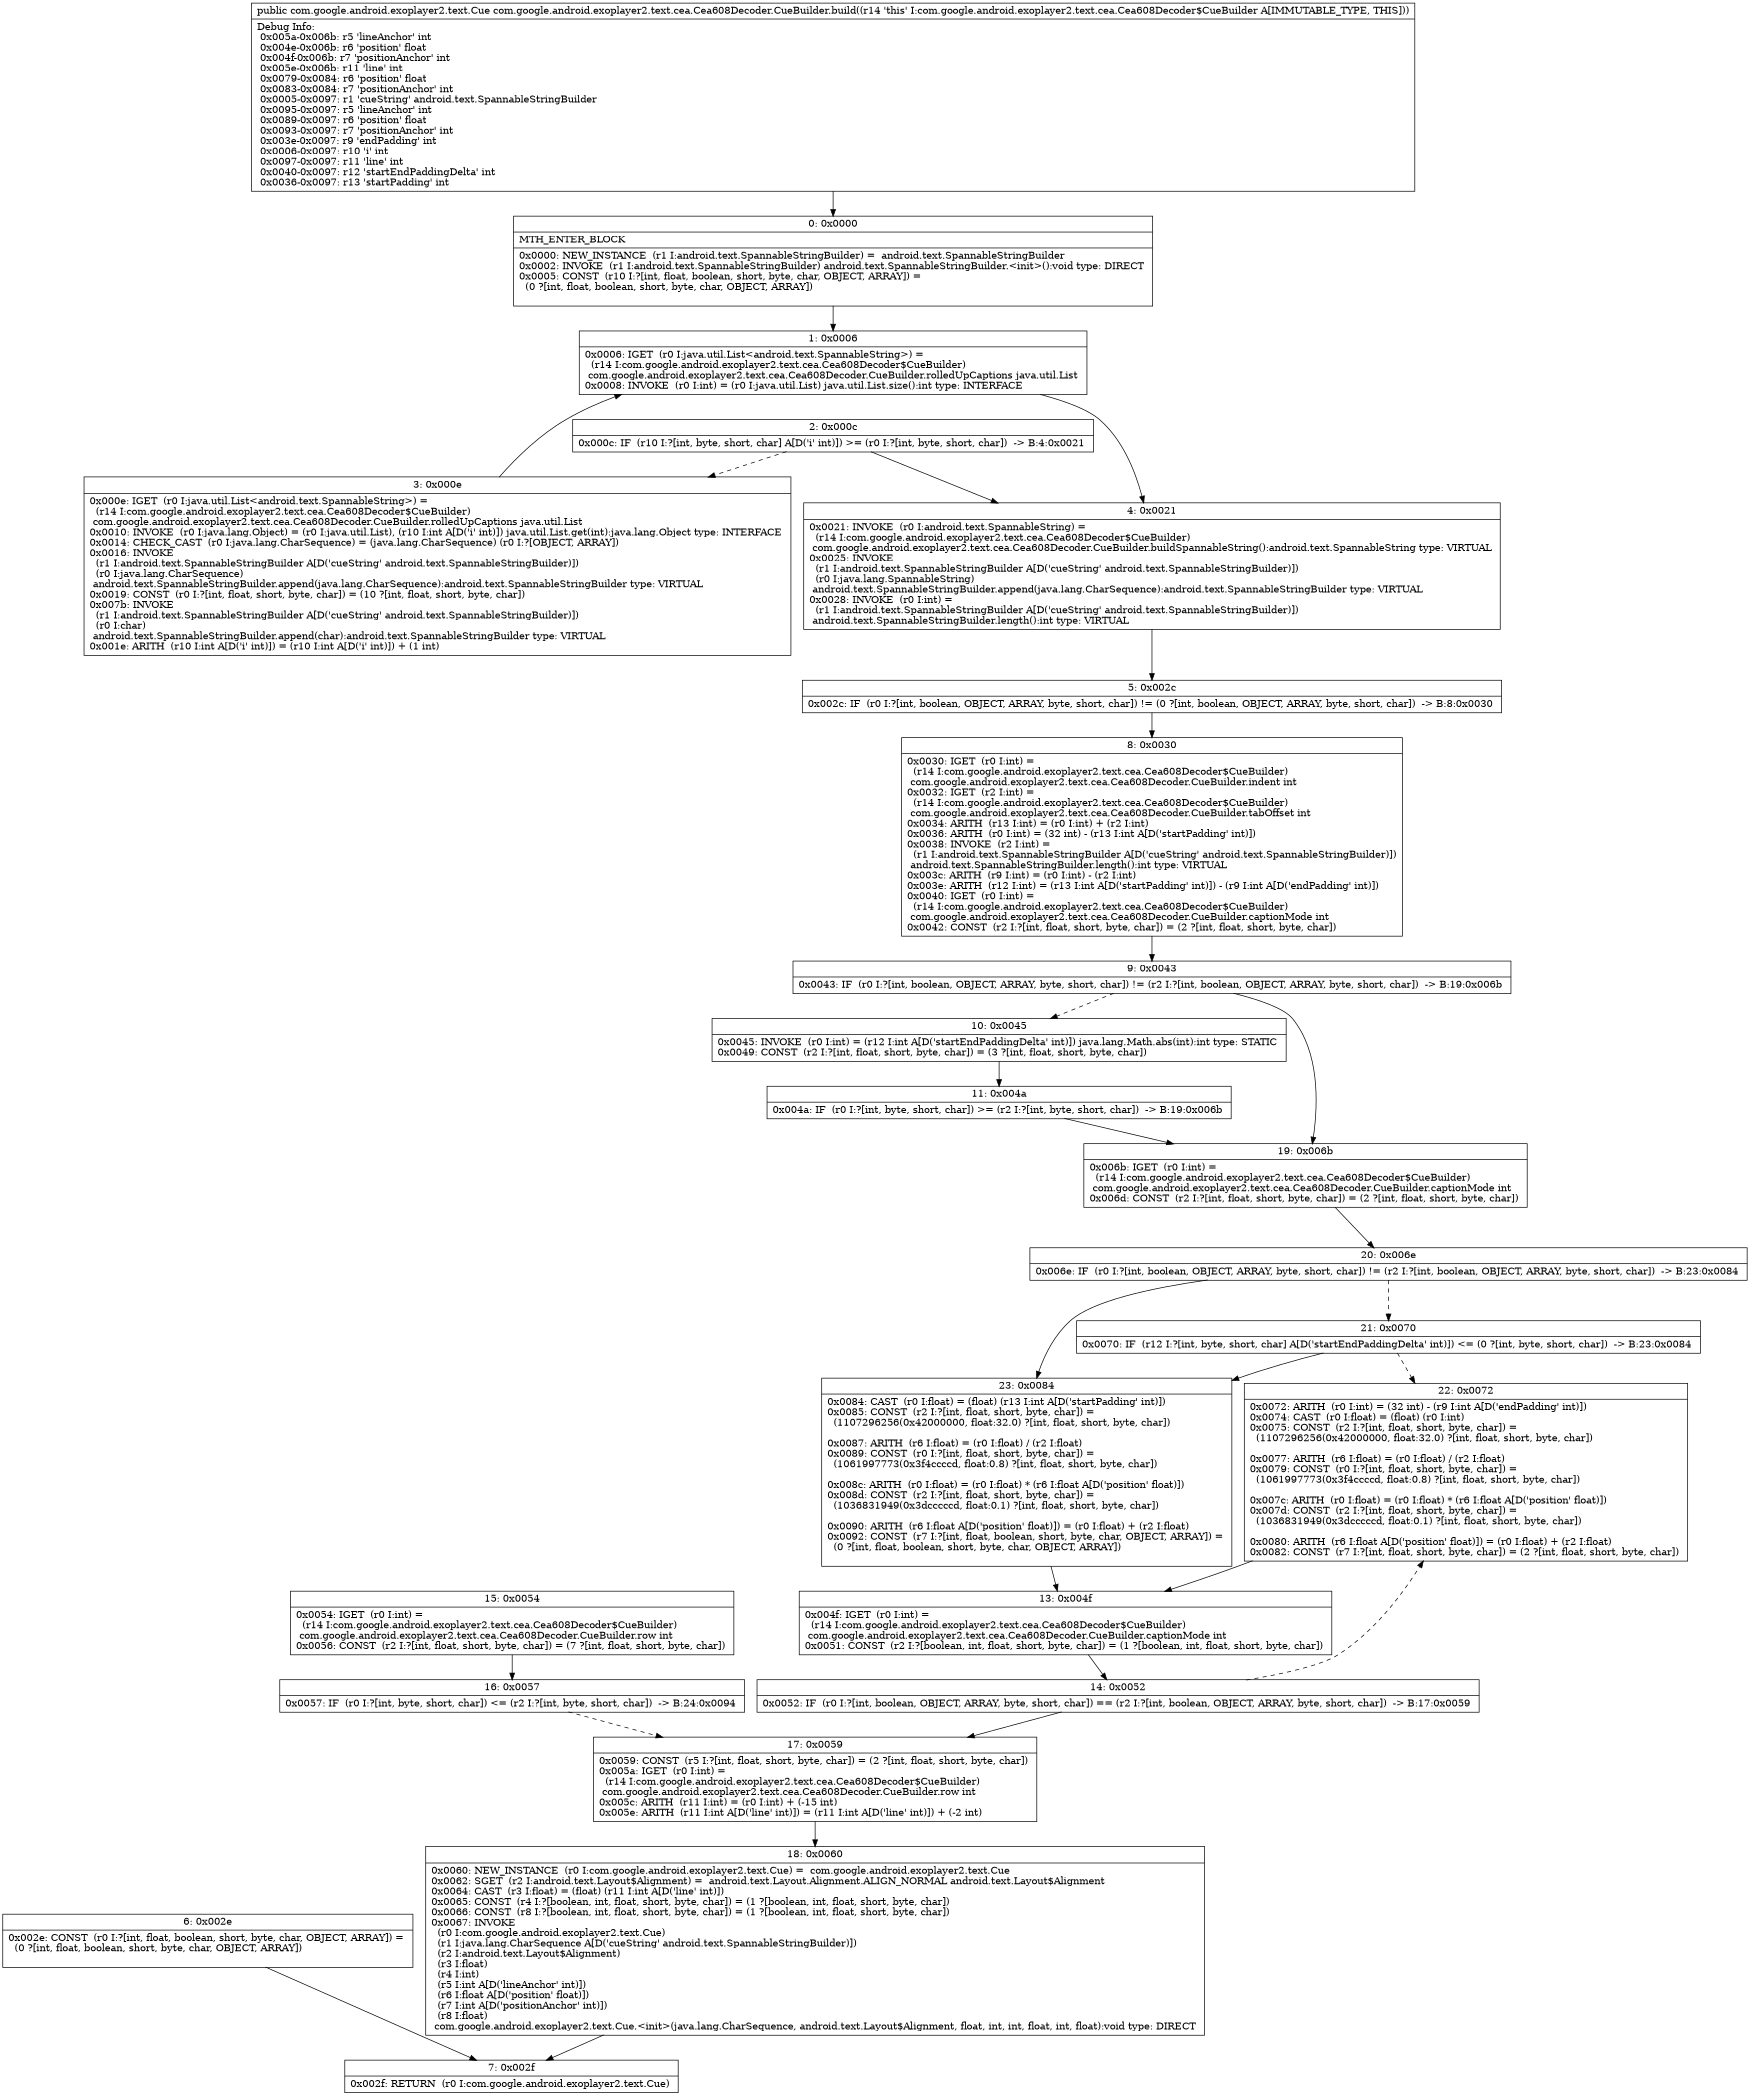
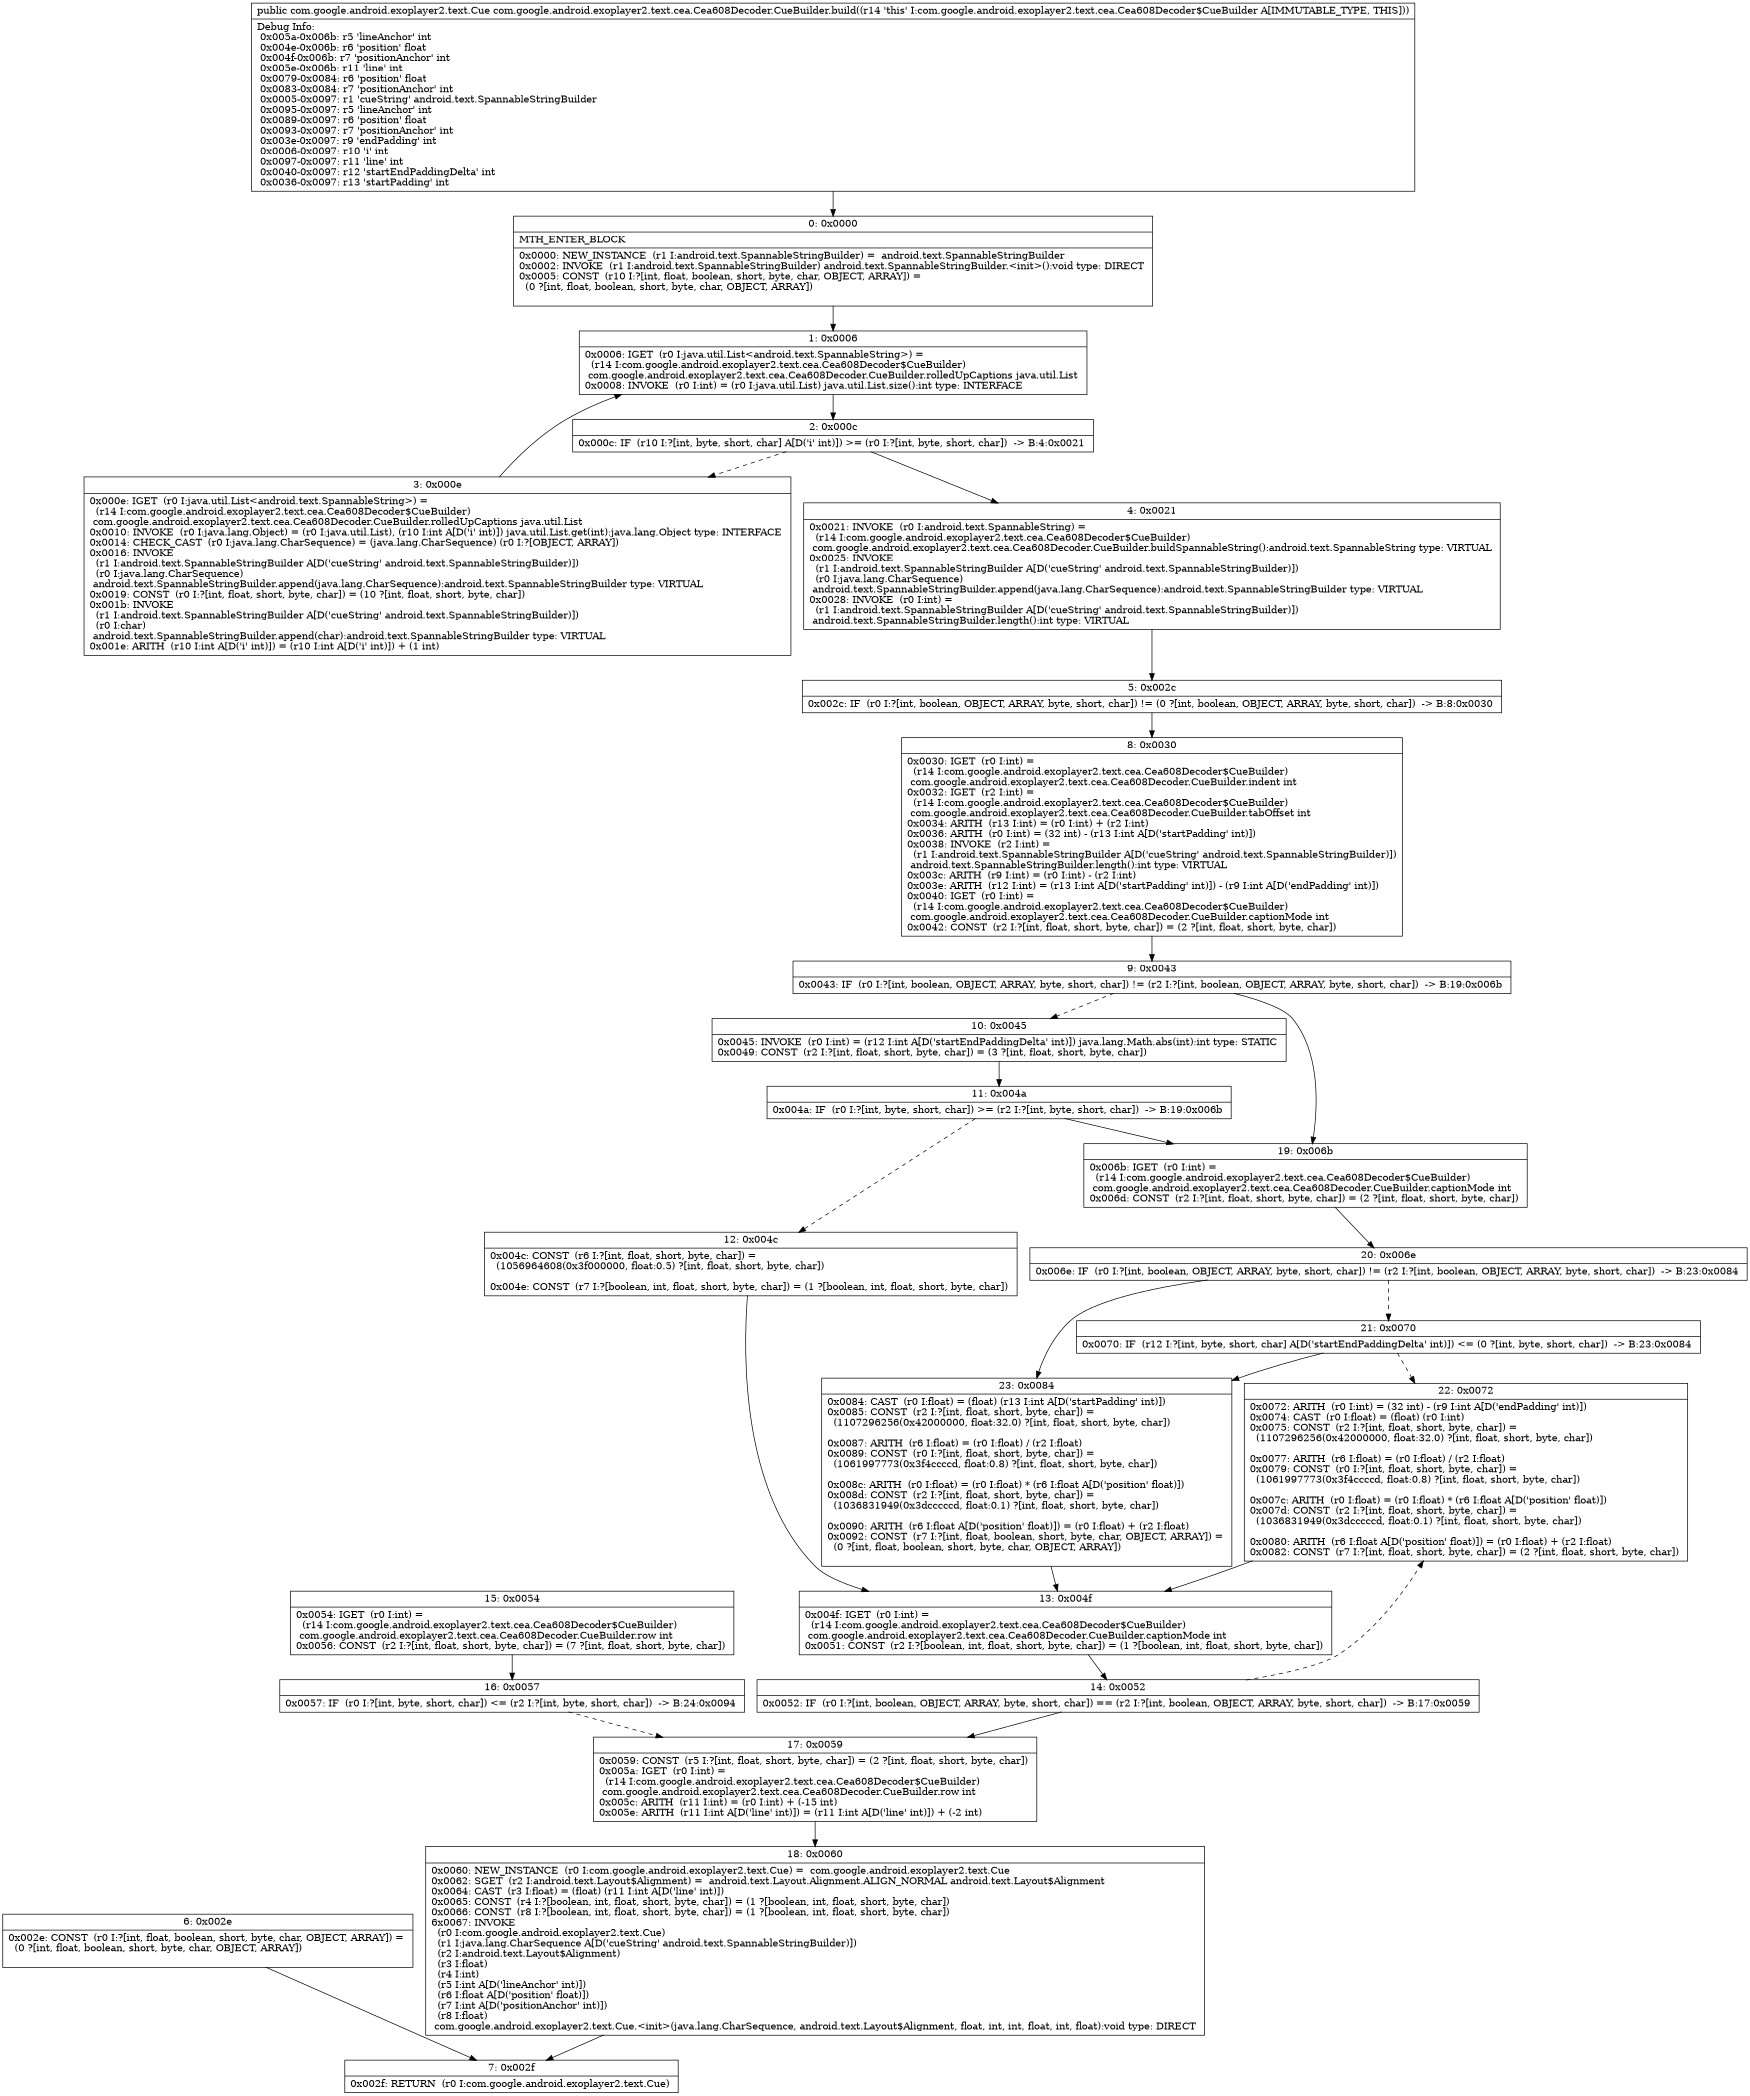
edge "1: 0x0006" -> "4: 0x0021": now "1: 0x0006" -> "2: 0x000c"
node "4: 0x0021": text "(r0 I:java.lang.SpannableString)" -> "(r0 I:java.lang.CharSequence)"
node "3: 0x000e": text "0x007b: INVOKE" -> "0x001b: INVOKE"
node "12: 0x004c": added
node "18: 0x0060": text "0x0067: INVOKE" -> "6x0067: INVOKE"
